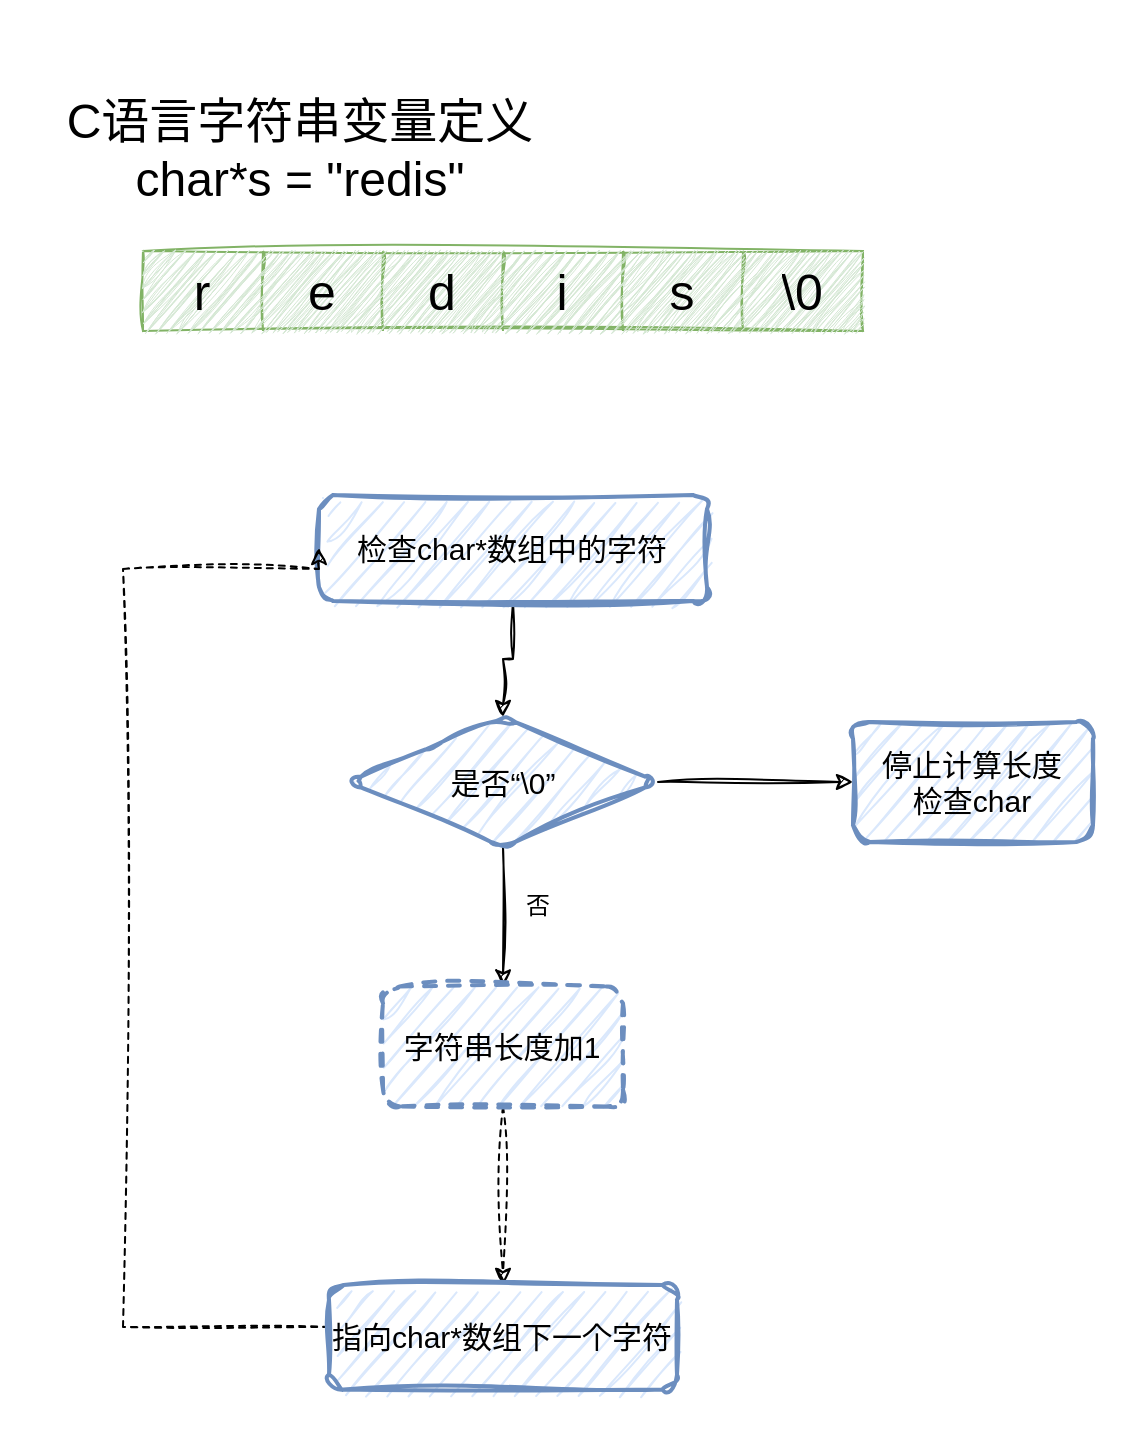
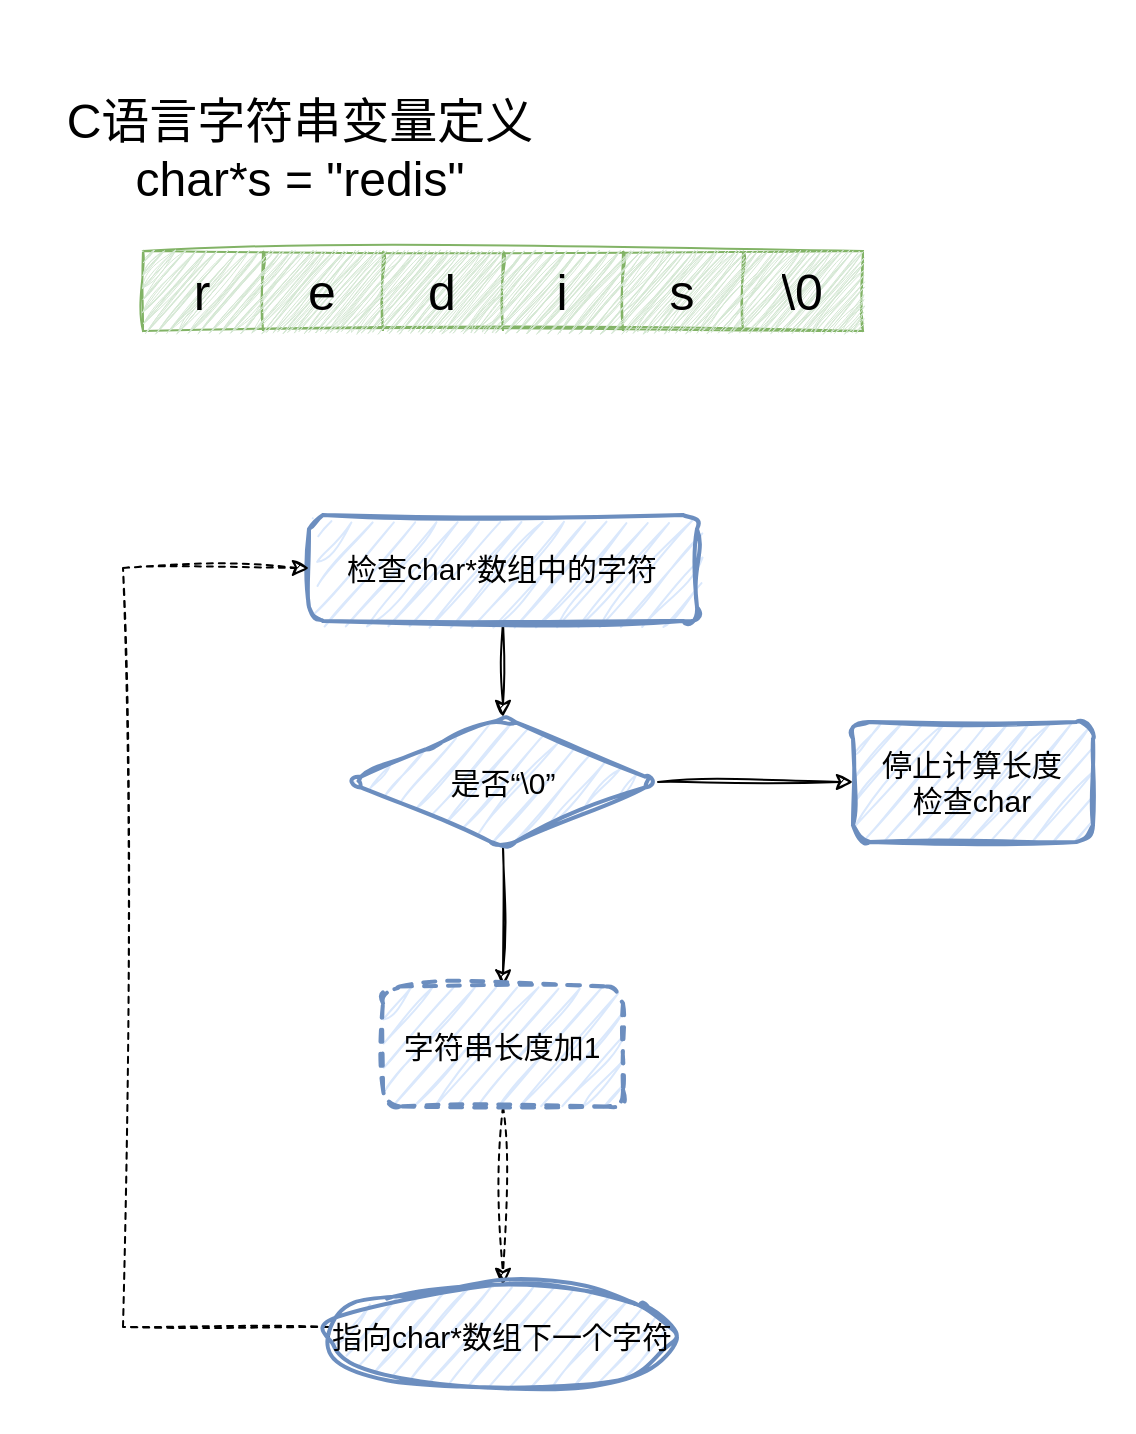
node "检查char*数组中的字符": moved (513, 548) -> (503, 568)
node "否": removed
node "指向char*数组下一个字符": shape rounded rectangle -> ellipse
